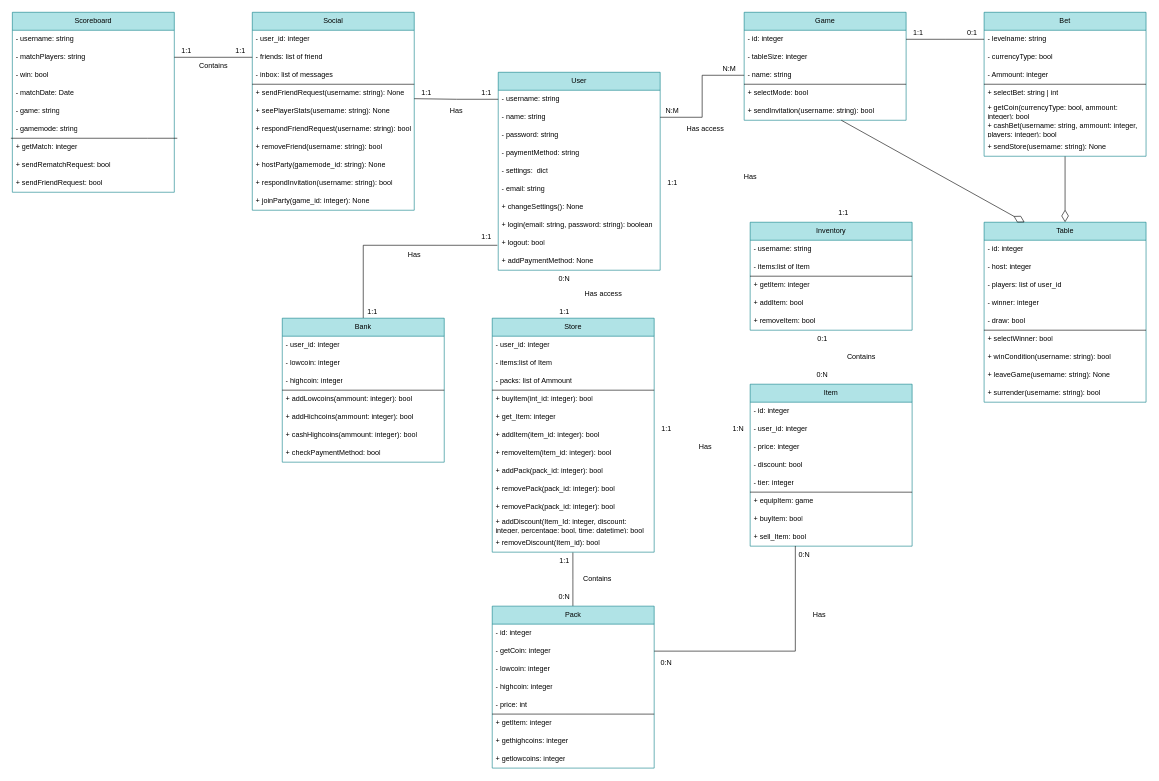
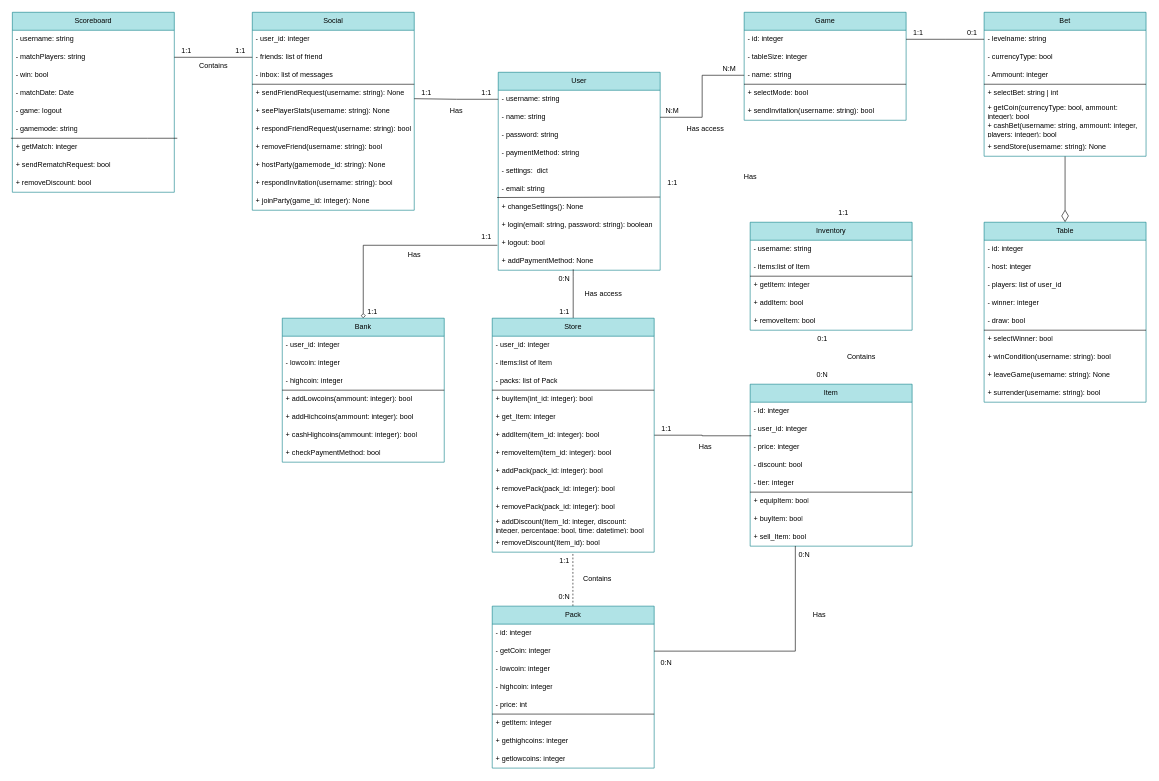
node "- game: string": label "- game: string" -> "- game: logout"
edge "+ sendInvitation(username: string): bool" -> "Table": removed
node "+ sendFriendRequest: bool": label "+ sendFriendRequest: bool" -> "+ removeDiscount: bool"
edge "- email: string" -- "+ changeSettings(): None": added
edge "+ addPaymentMethod: None" -- "Store": added
edge "+ addPaymentMethod: None" -- "Bank": arrowhead none -> diamond
node "- packs: list of Ammount": label "- packs: list of Ammount" -> "- packs: list of Pack"
node "1:N": removed
edge "Store" -- "- price: integer": added
node "+ equipItem: game": label "+ equipItem: game" -> "+ equipItem: bool"
edge "+ removeDiscount(Item_id): bool" -- "Pack": style solid -> dashed
